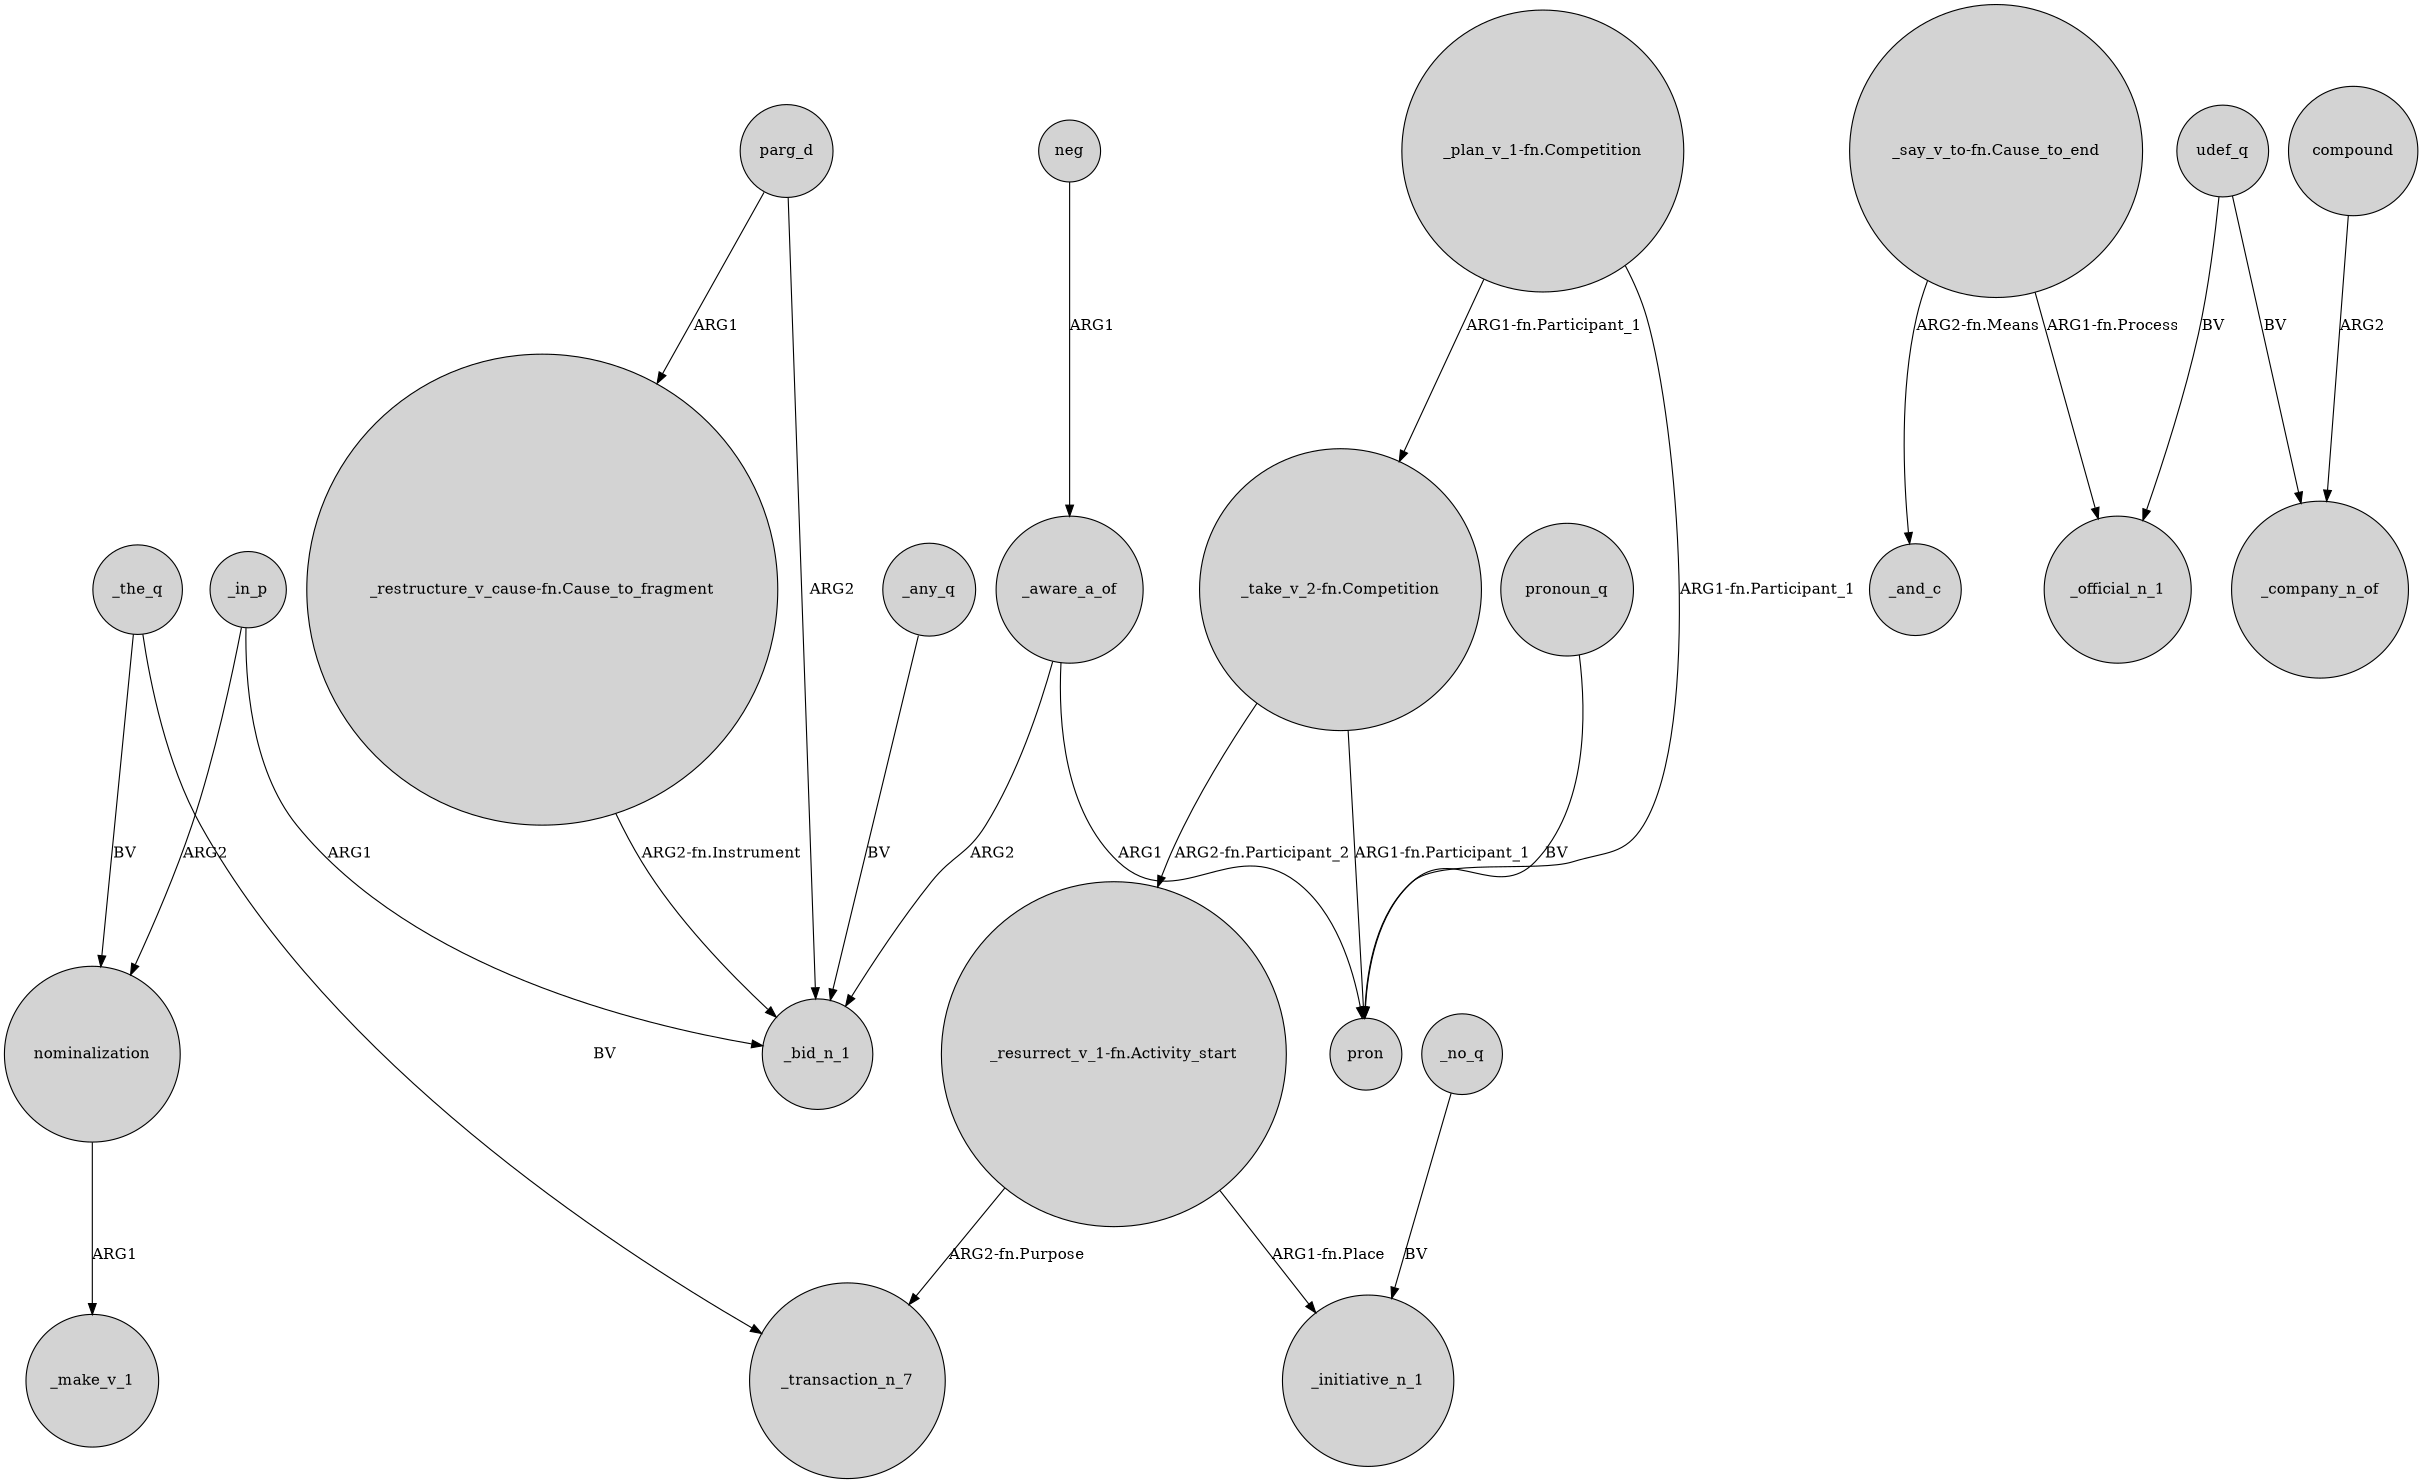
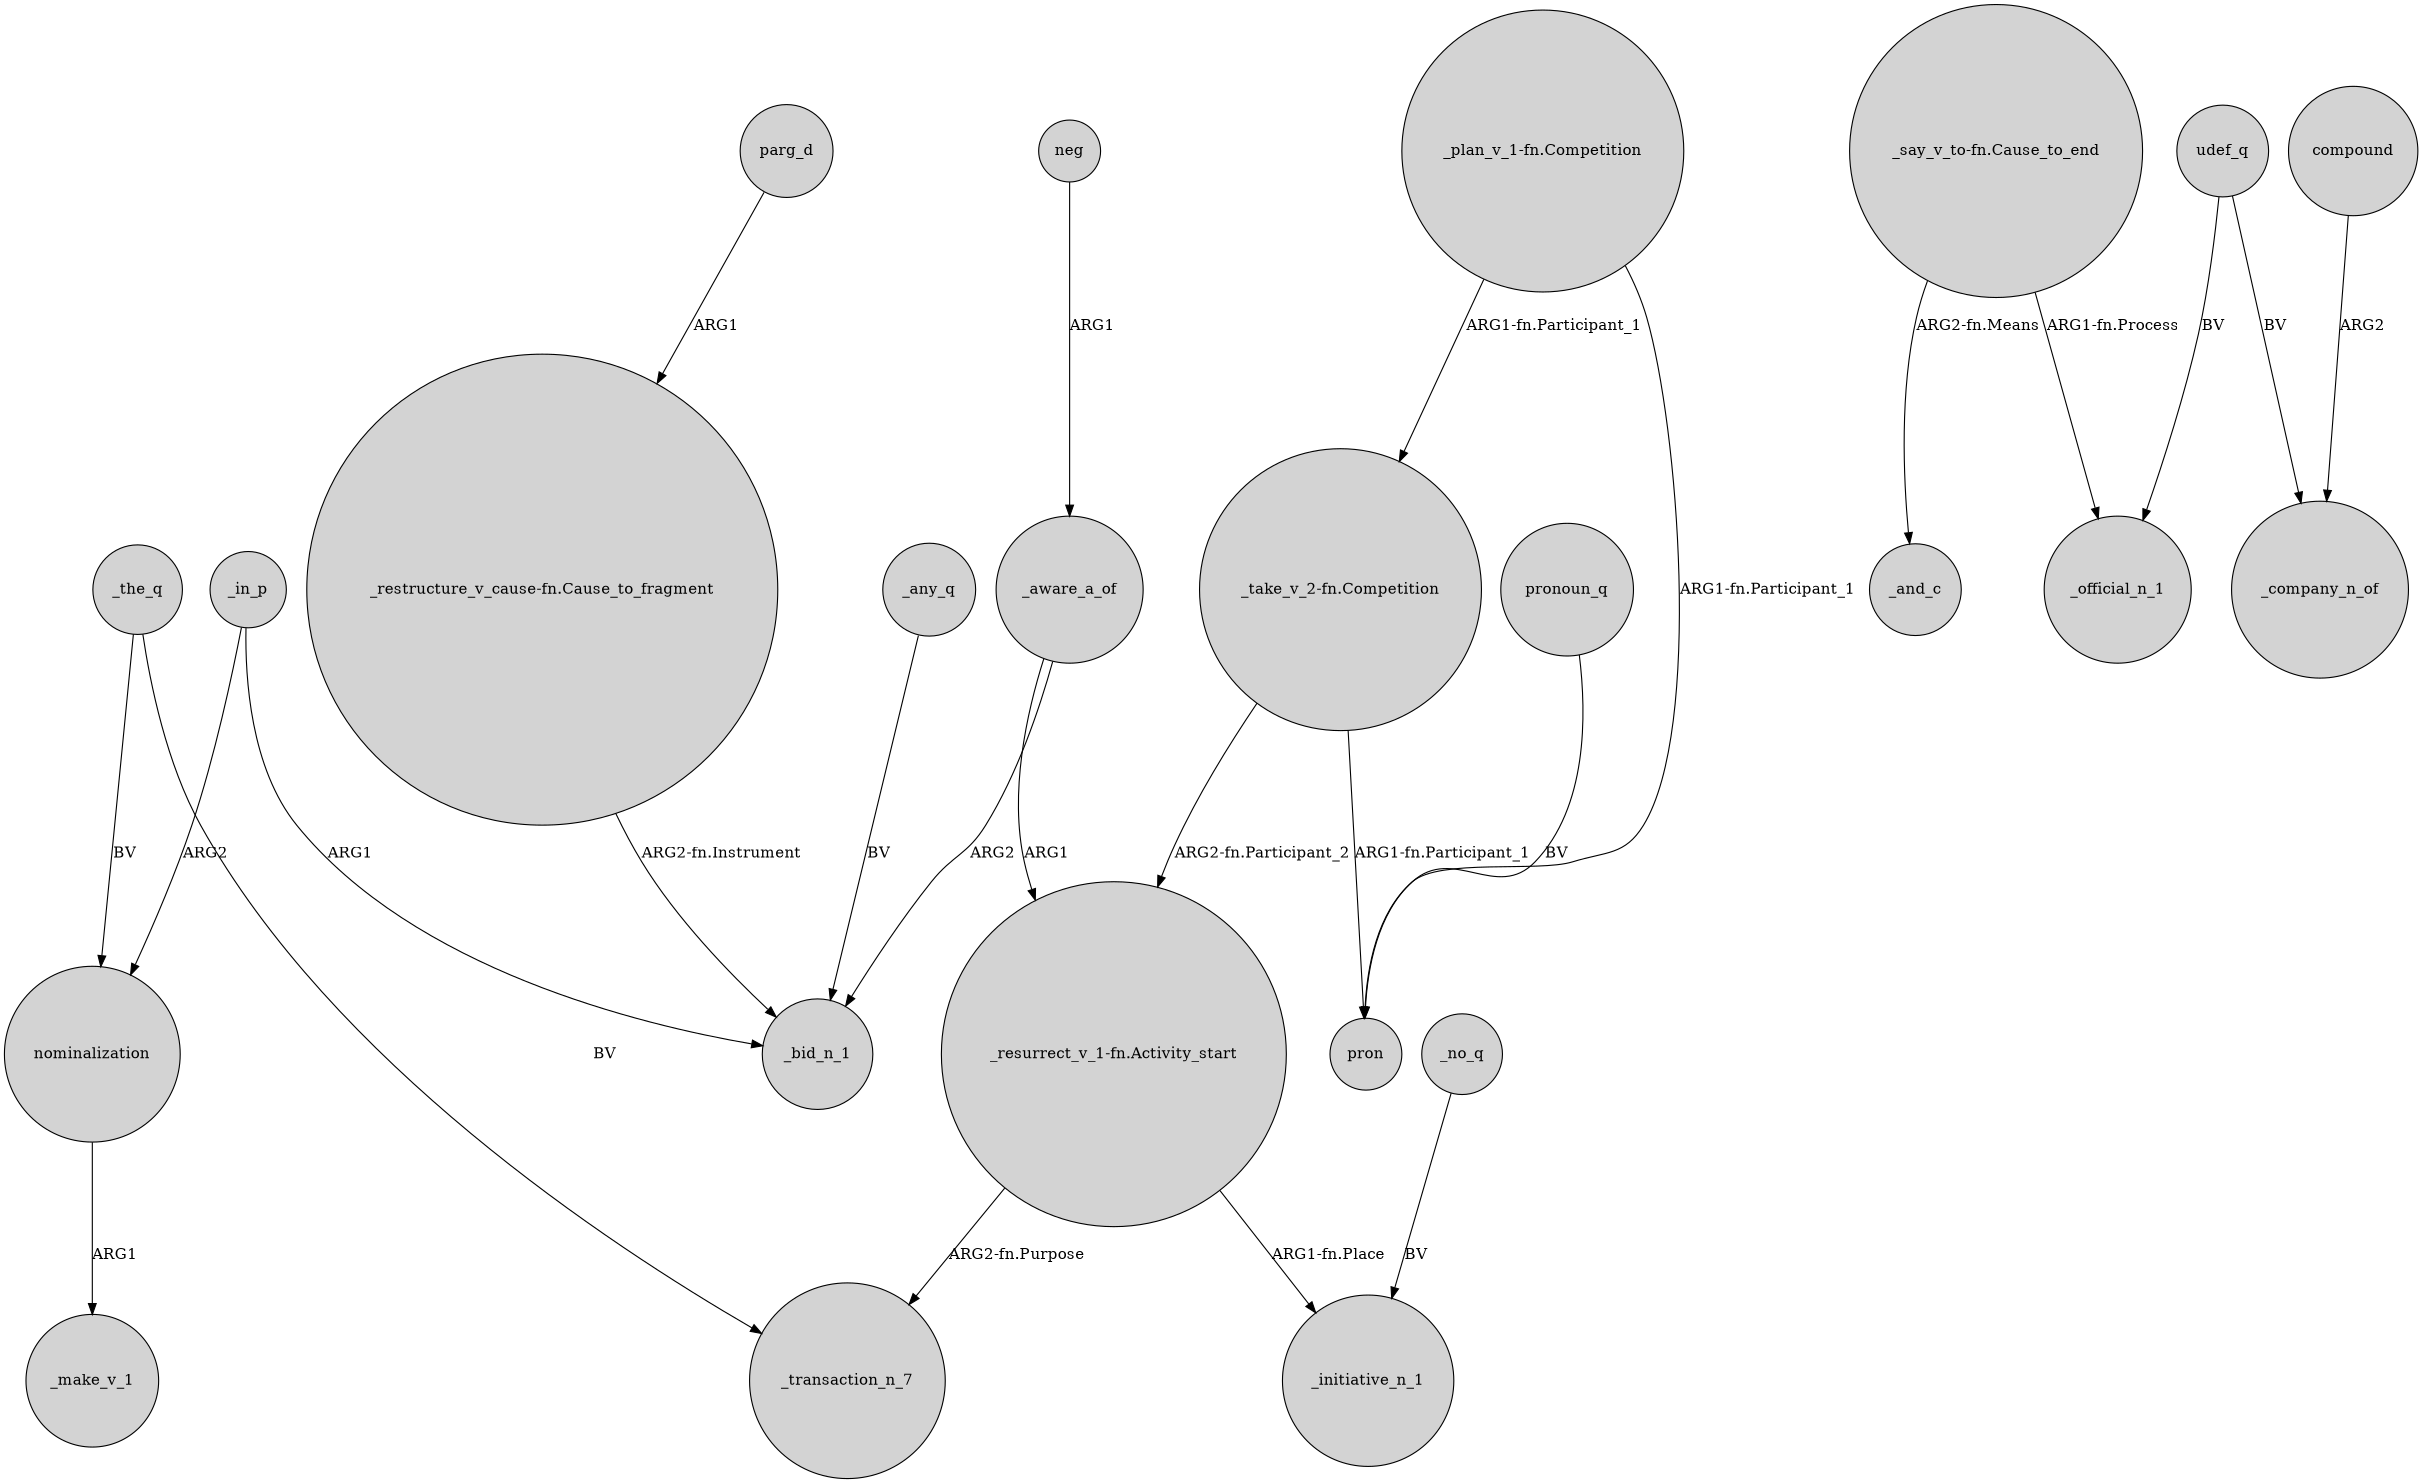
edge "parg_d" -> "_bid_n_1": removed, label "ARG2"
edge "_aware_a_of" -> "pron": now "_aware_a_of" -> "_resurrect_v_1-fn.Activity_start"
